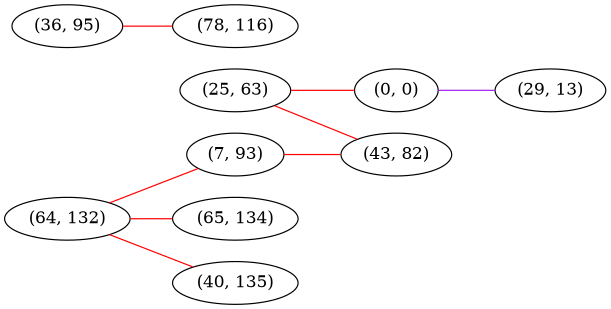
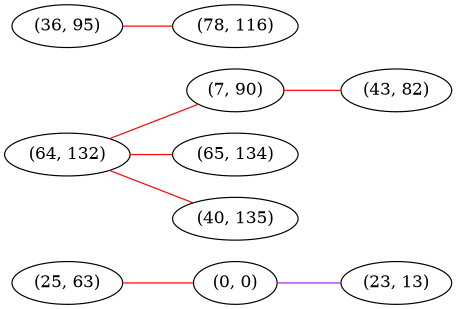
node "(29, 13)": label "(29, 13)" -> "(23, 13)"
edge "(25, 63)" -- "(43, 82)": removed
node "(7, 93)": label "(7, 93)" -> "(7, 90)"
